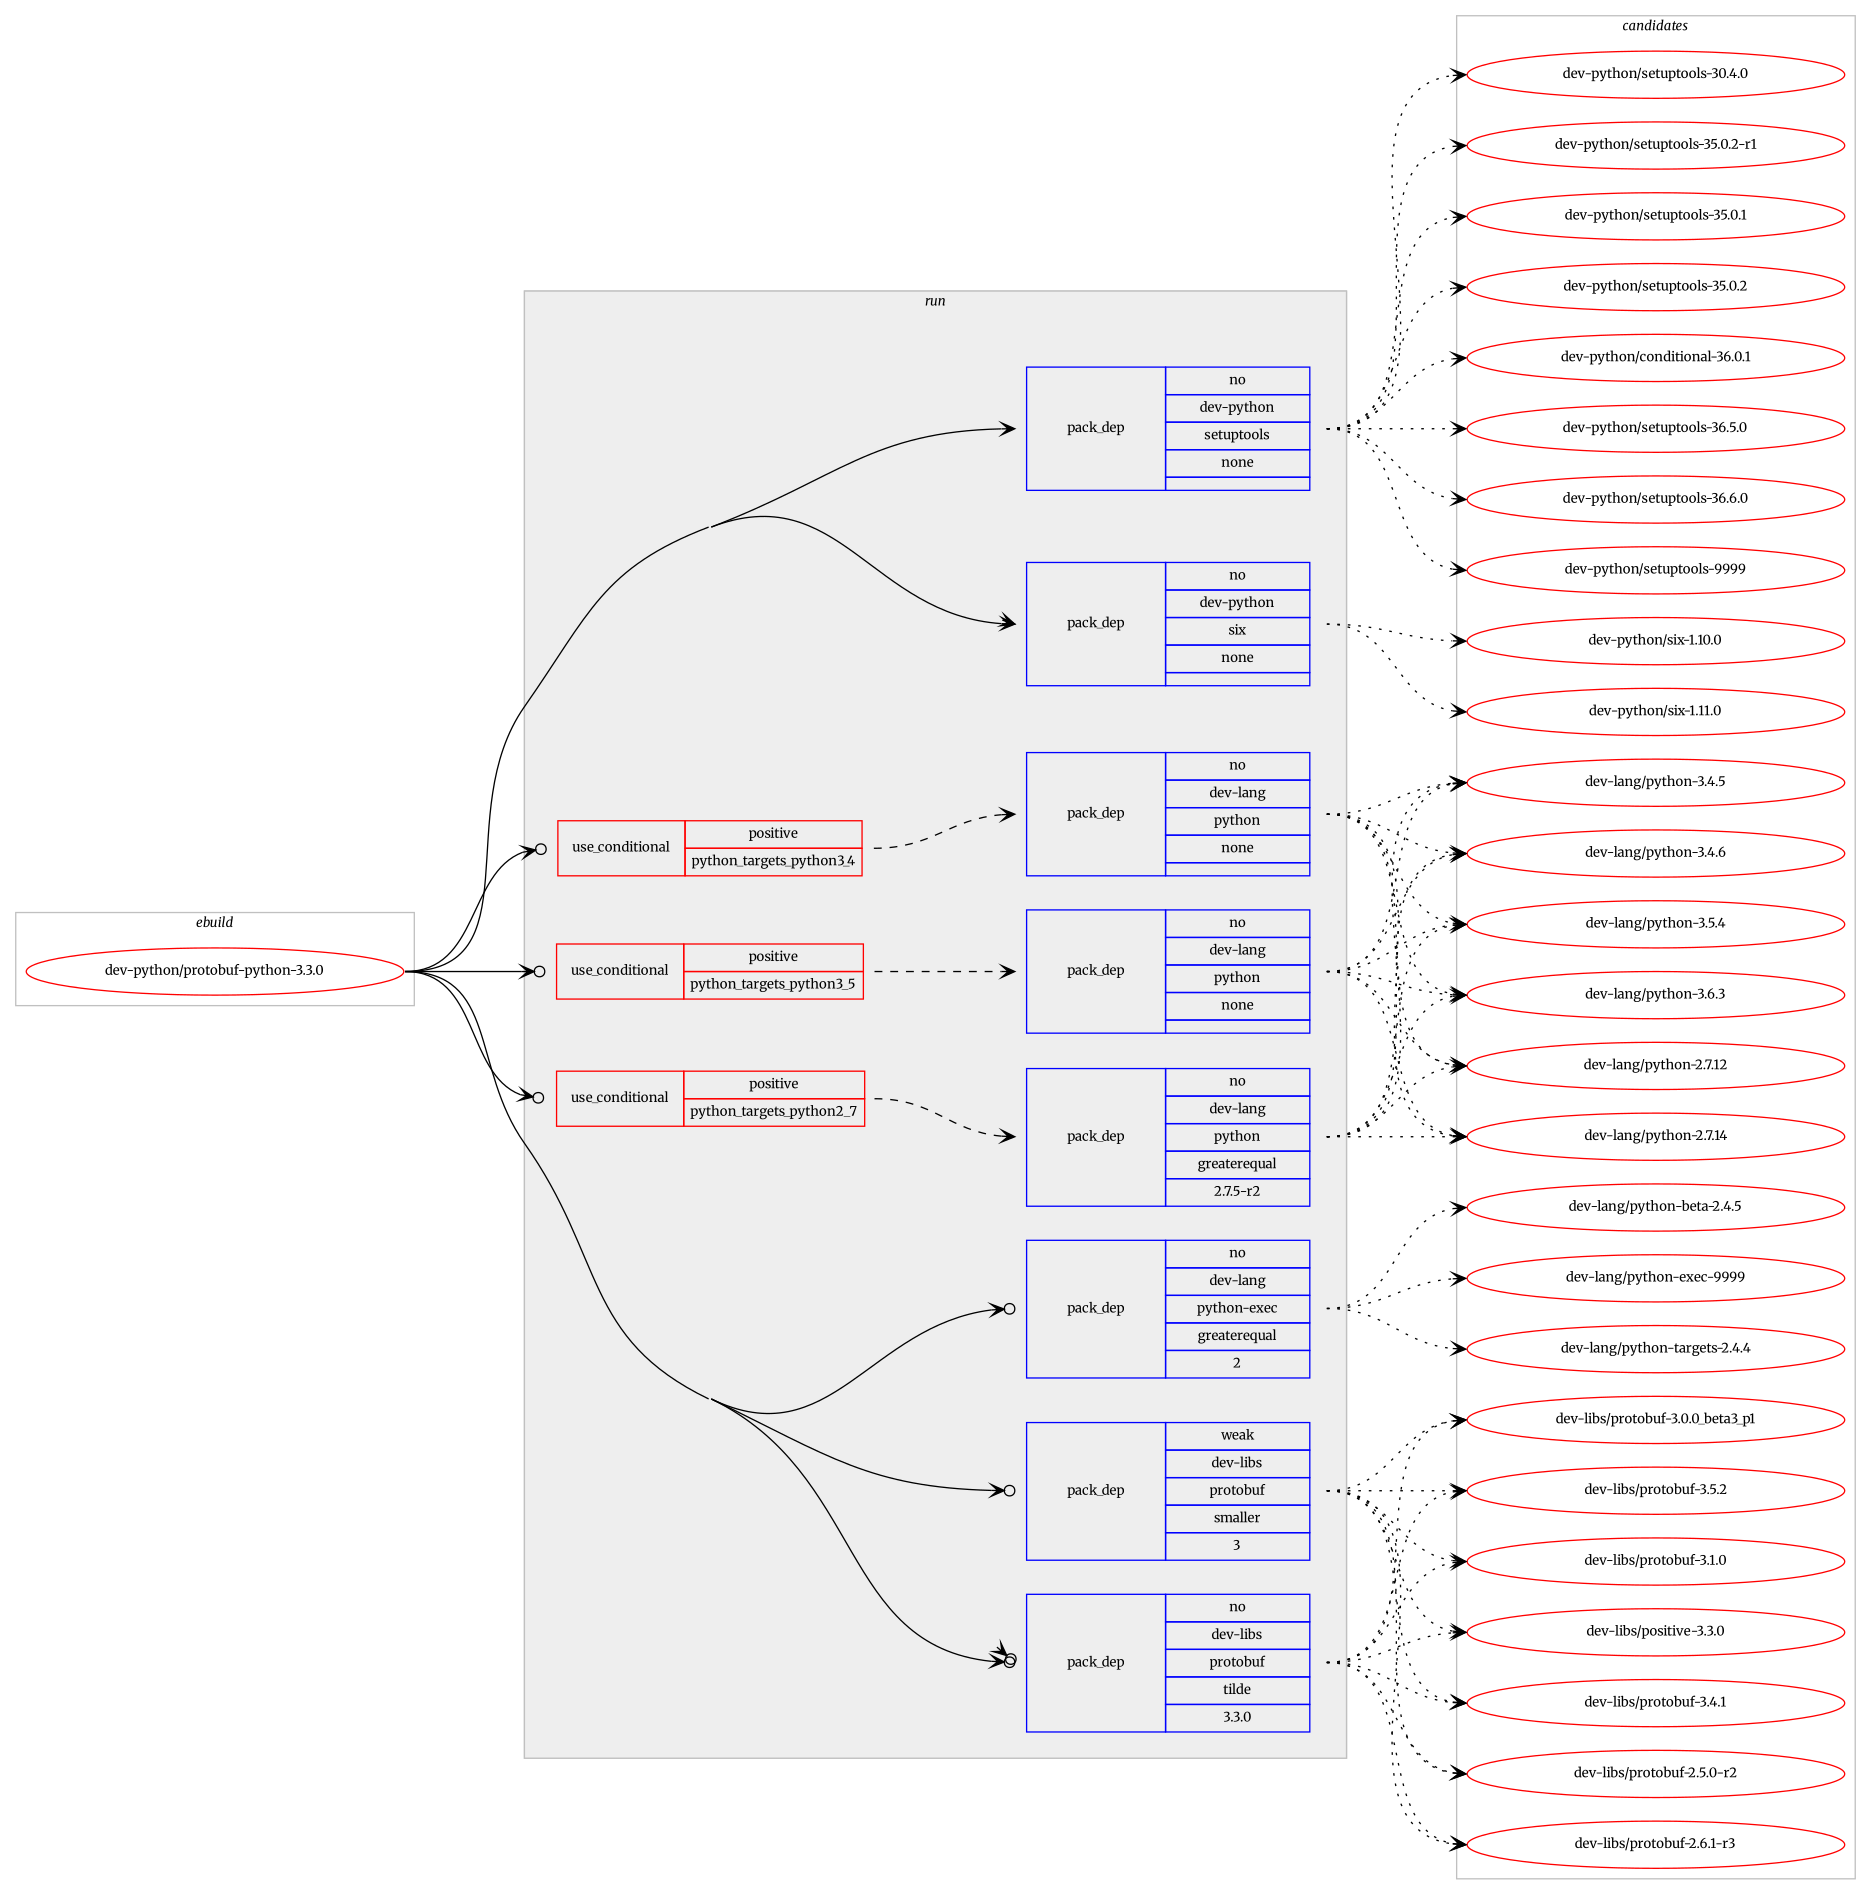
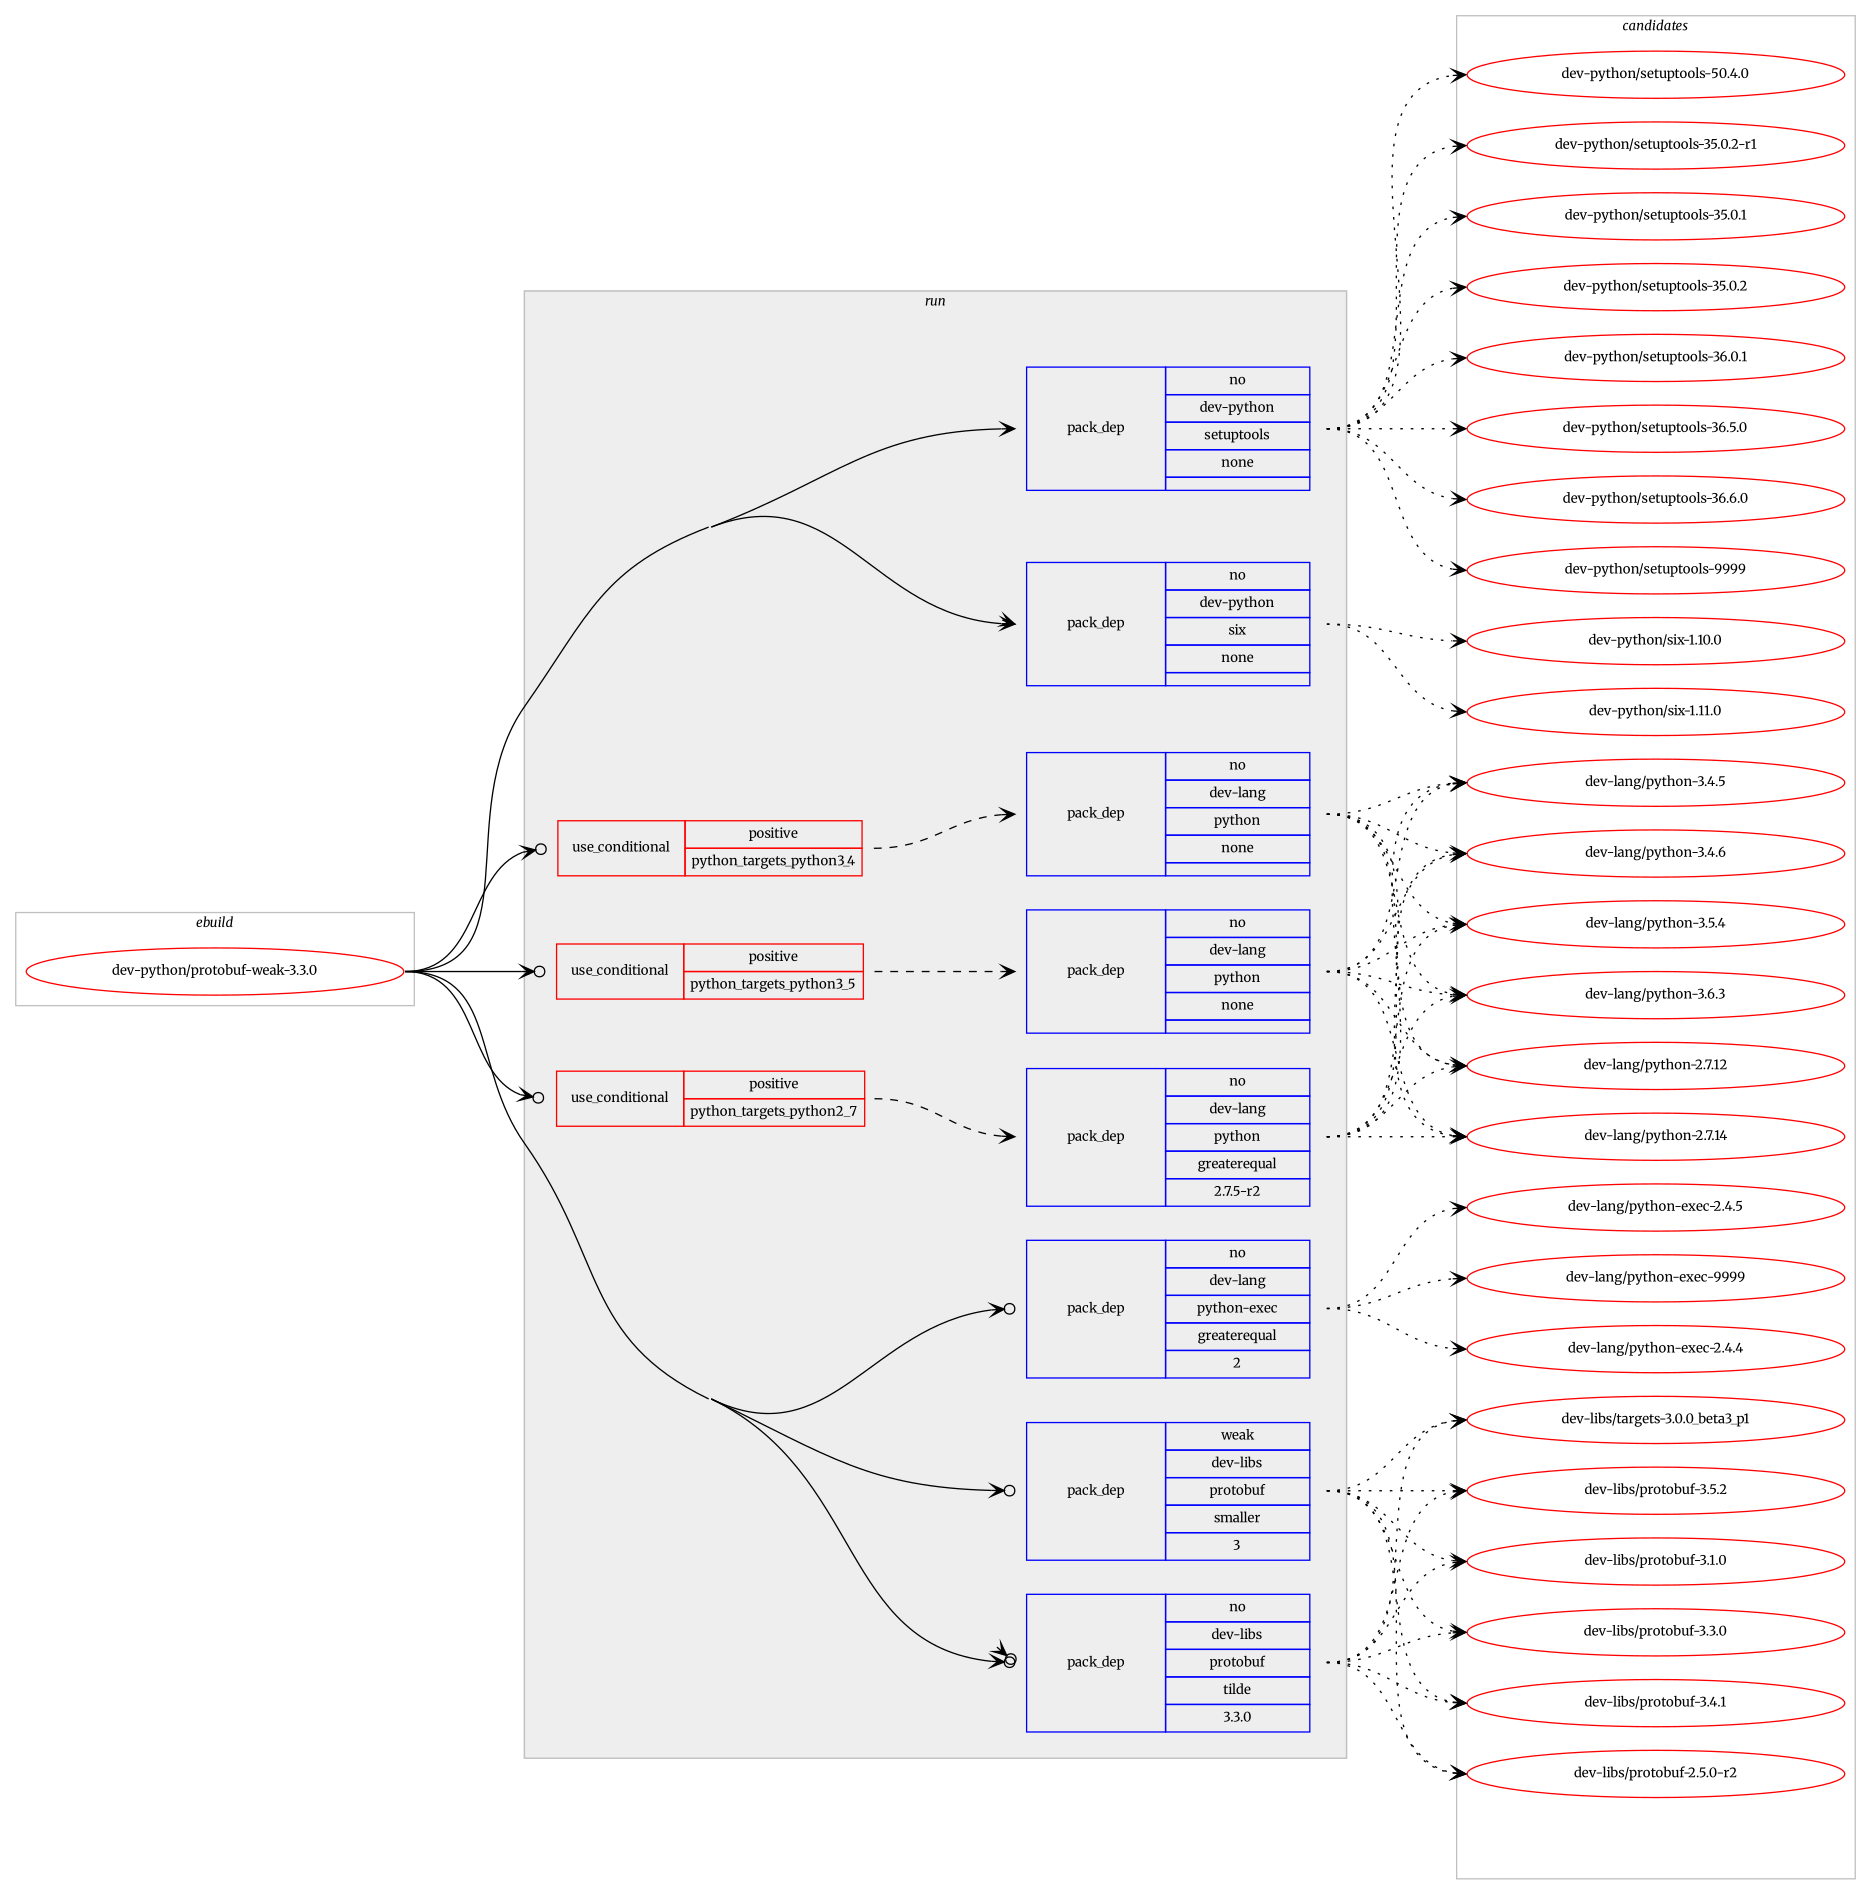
node "dev-python/setuptools-30.4.0": label "dev-python/setuptools-30.4.0" -> "dev-python/setuptools-50.4.0"
node "dev-python/conditional-36.0.1": label "dev-python/conditional-36.0.1" -> "dev-python/setuptools-36.0.1"
node "dev-python/protobuf-python-3.3.0": label "dev-python/protobuf-python-3.3.0" -> "dev-python/protobuf-weak-3.3.0"
node "dev-lang/python-beta-2.4.5": label "dev-lang/python-beta-2.4.5" -> "dev-lang/python-exec-2.4.5"
node "dev-lang/python-targets-2.4.4": label "dev-lang/python-targets-2.4.4" -> "dev-lang/python-exec-2.4.4"
node "dev-libs/protobuf-3.0.0_beta3_p1": label "dev-libs/protobuf-3.0.0_beta3_p1" -> "dev-libs/targets-3.0.0_beta3_p1"
node "dev-libs/positive-3.3.0": label "dev-libs/positive-3.3.0" -> "dev-libs/protobuf-3.3.0"
node "dev-libs/protobuf-2.6.1-r3": removed
